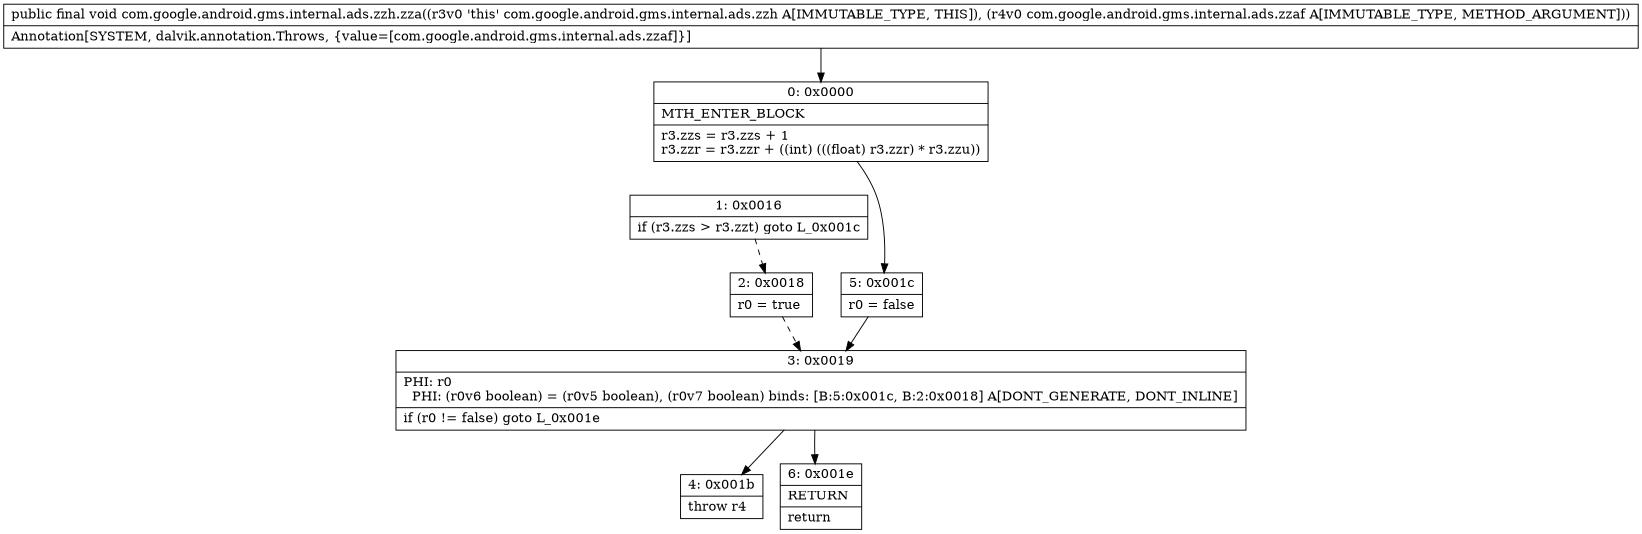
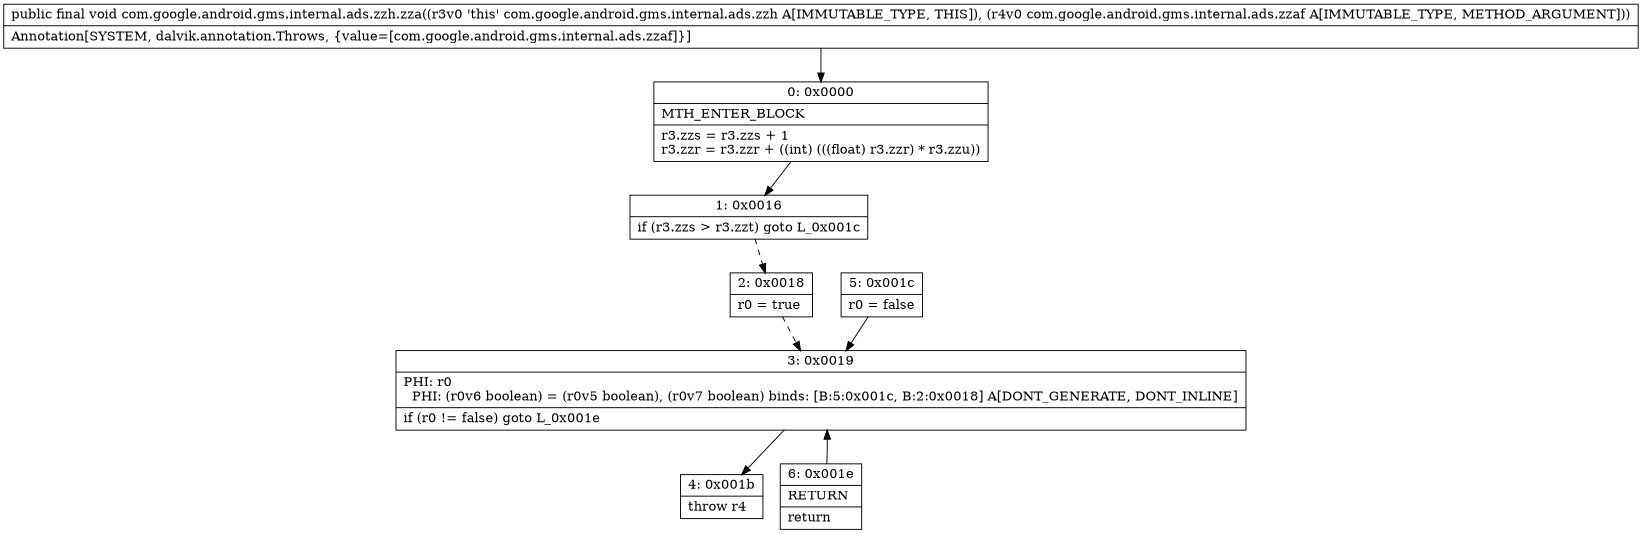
edge "0: 0x0000" -> "5: 0x001c": now "0: 0x0000" -> "1: 0x0016"
edge "3: 0x0019" -> "6: 0x001e": reversed
